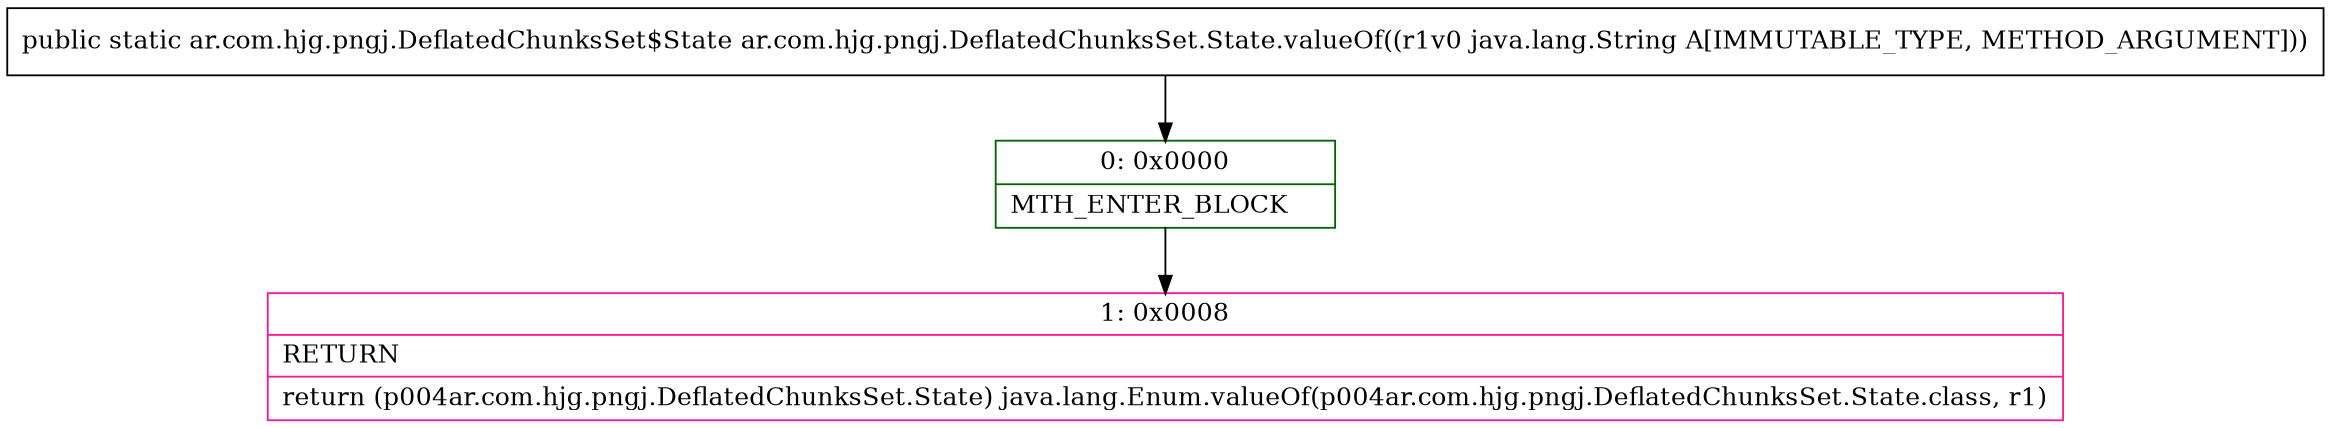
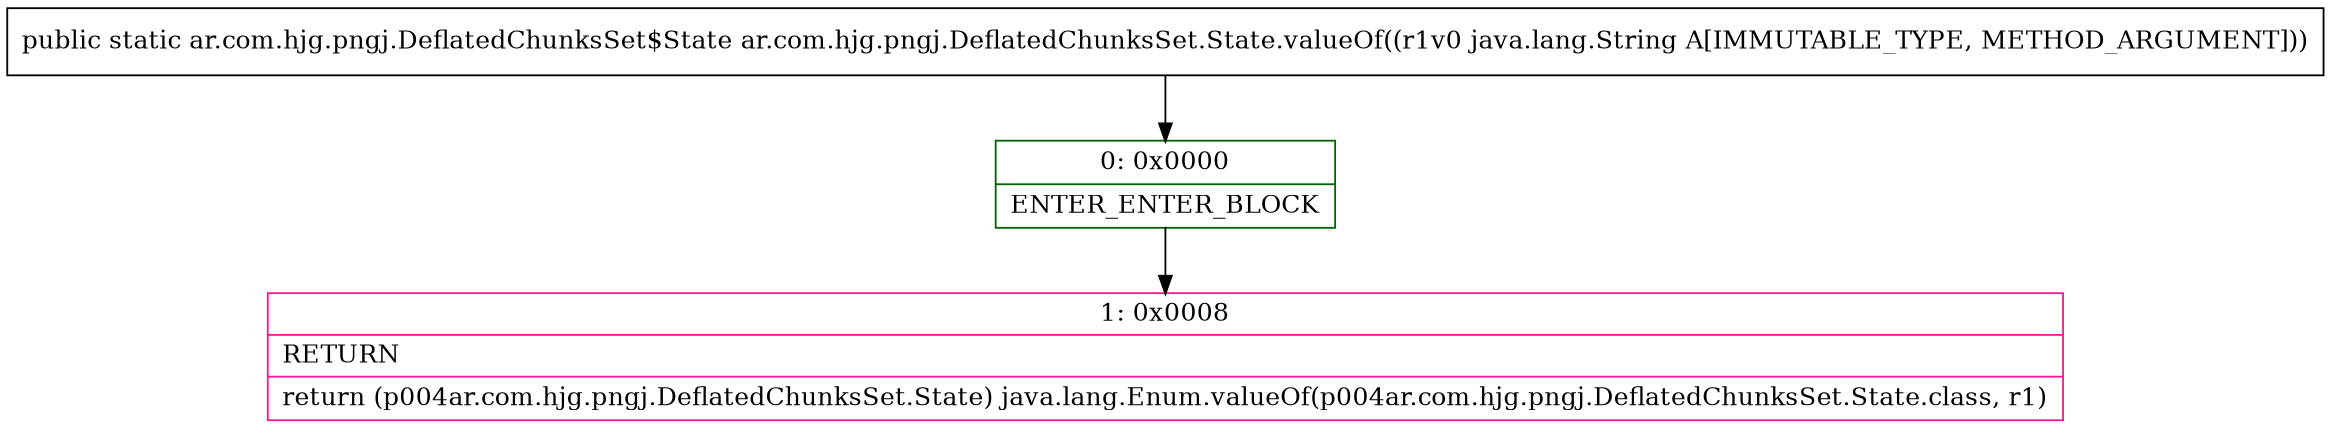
node "0: 0x0000": text "MTH_ENTER_BLOCK" -> "ENTER_ENTER_BLOCK"
